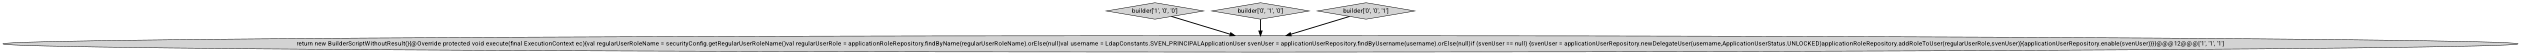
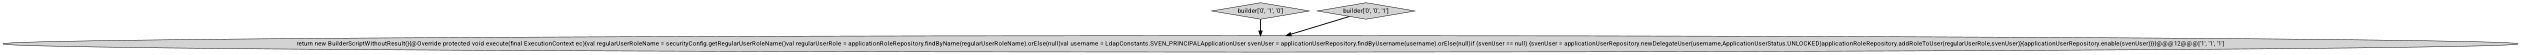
node "builder['1', '0', '0']": removed
